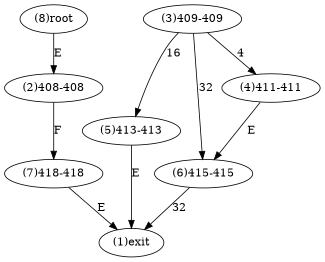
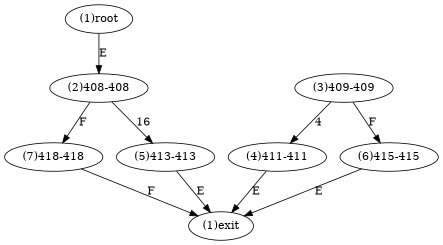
node "(8)root": label "(8)root" -> "(1)root"
edge "(3)409-409" -> "(5)413-413": now "(2)408-408" -> "(5)413-413"
edge "(3)409-409" -> "(6)415-415": label "32" -> "F"
edge "(4)411-411" -> "(6)415-415": now "(4)411-411" -> "(1)exit"
edge "(7)418-418" -> "(1)exit": label "E" -> "F"
edge "(6)415-415" -> "(1)exit": label "32" -> "E"
